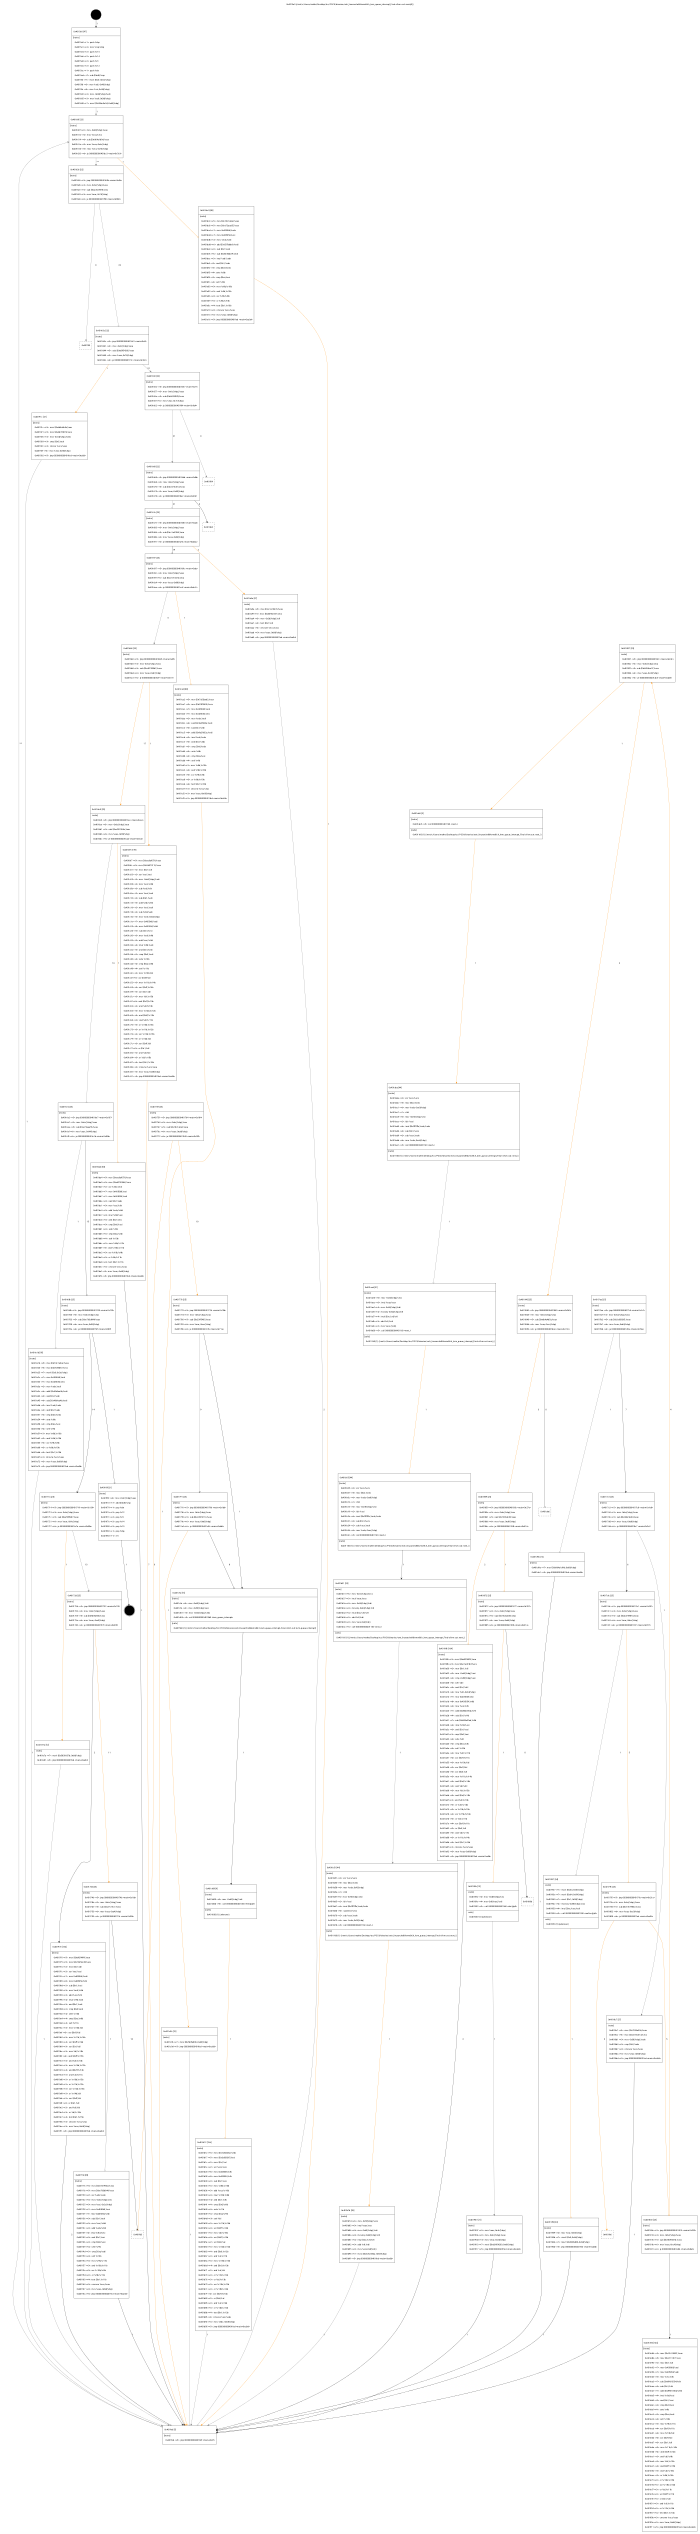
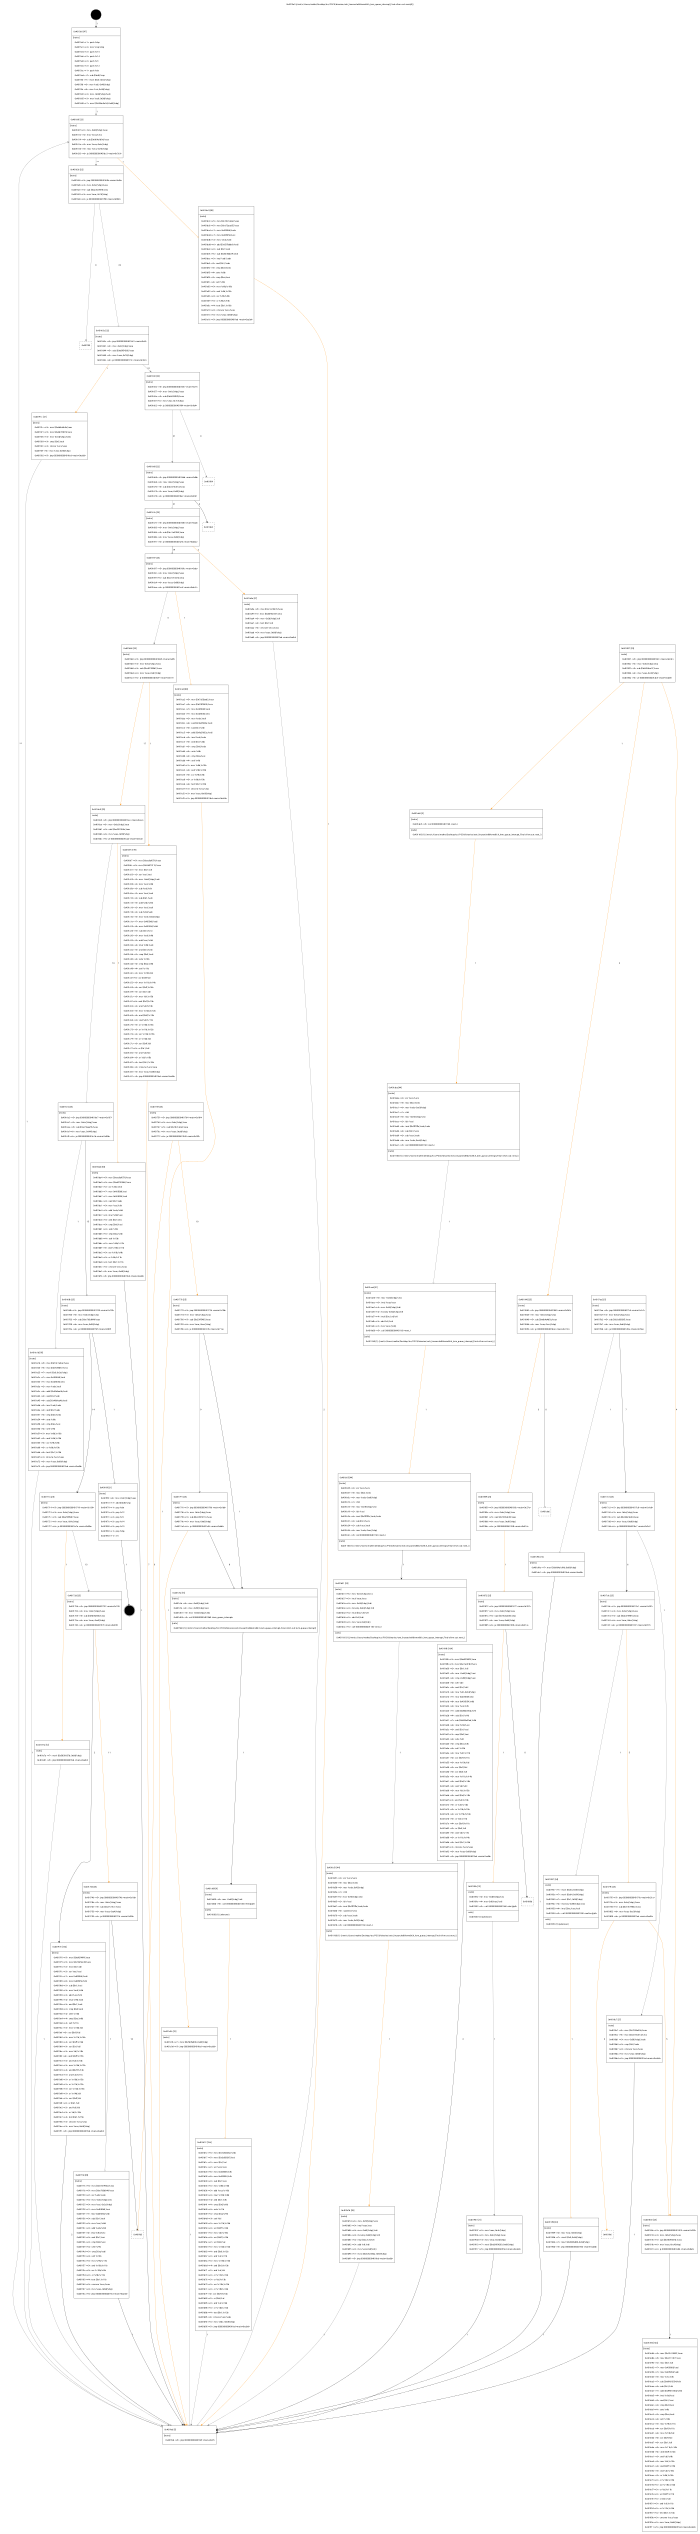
edge "0x40180e [25]" -> "0x401827 [25]": reversed
edge "0x401859 [25]" -> "0x4019f6 [164]": removed, label "2"
